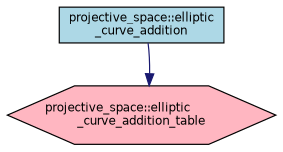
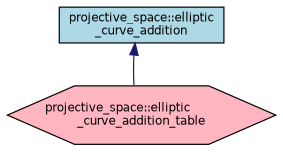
edge "projective_space::elliptic _curve_addition" -> "projective_space::elliptic _curve_addition_table": reversed
